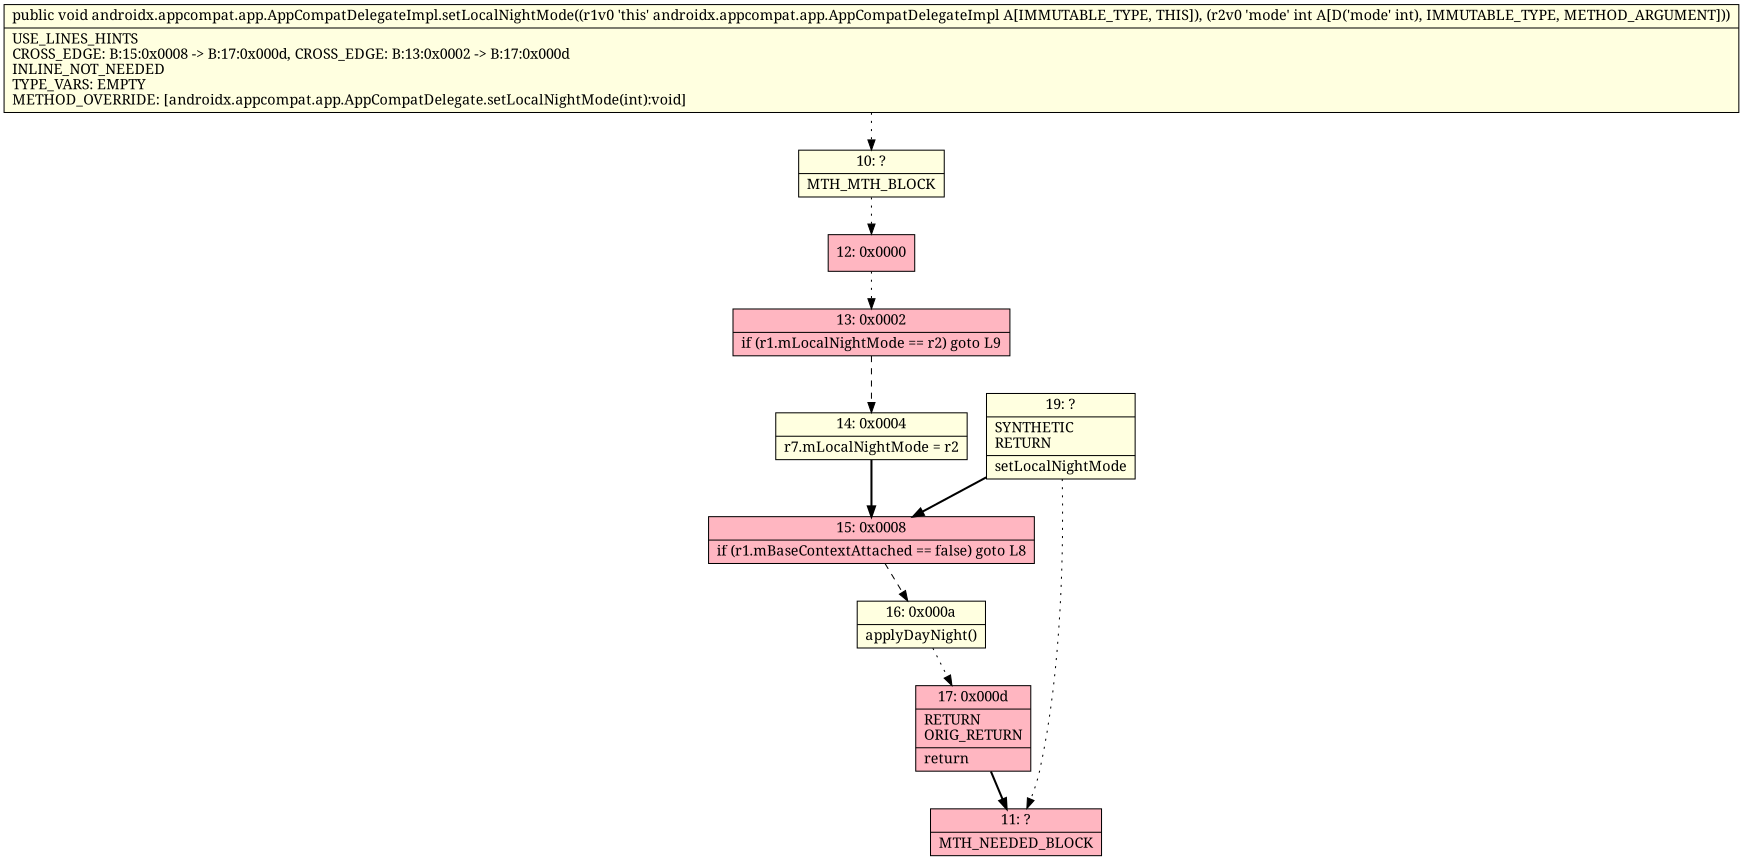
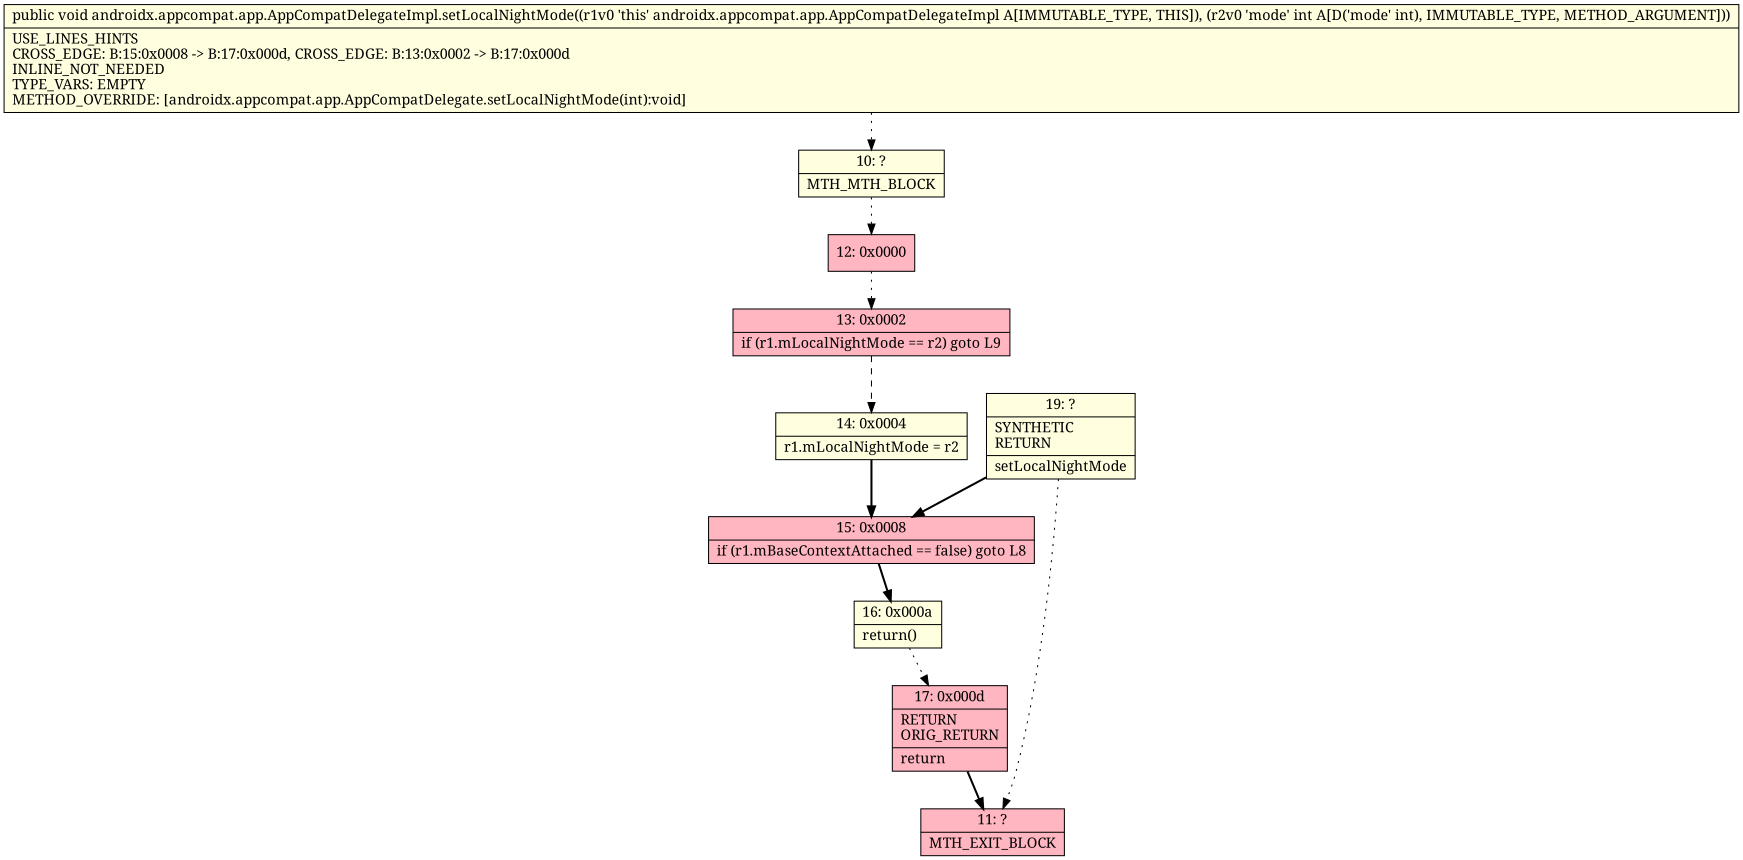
node "14: 0x0004": text "r7.mLocalNightMode = r2" -> "r1.mLocalNightMode = r2"
edge "15: 0x0008" -> "16: 0x000a": style dashed -> bold
node "16: 0x000a": text "applyDayNight()" -> "return()"
node "11: ?": text "MTH_NEEDED_BLOCK" -> "MTH_EXIT_BLOCK"
